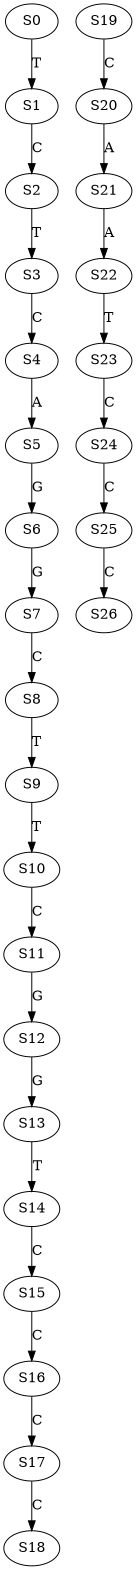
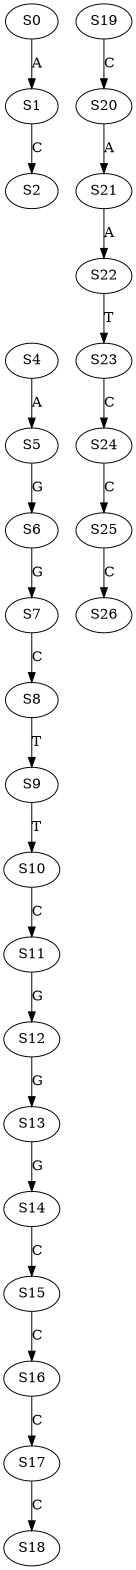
edge "S0" -> "S1": label "T" -> "A"
node "S3": removed
edge "S13" -> "S14": label "T" -> "G"
